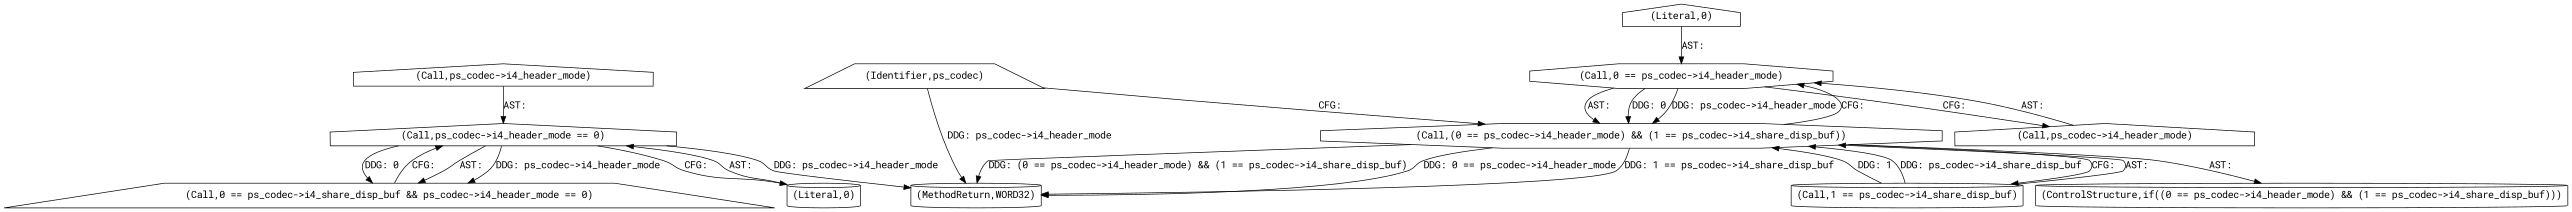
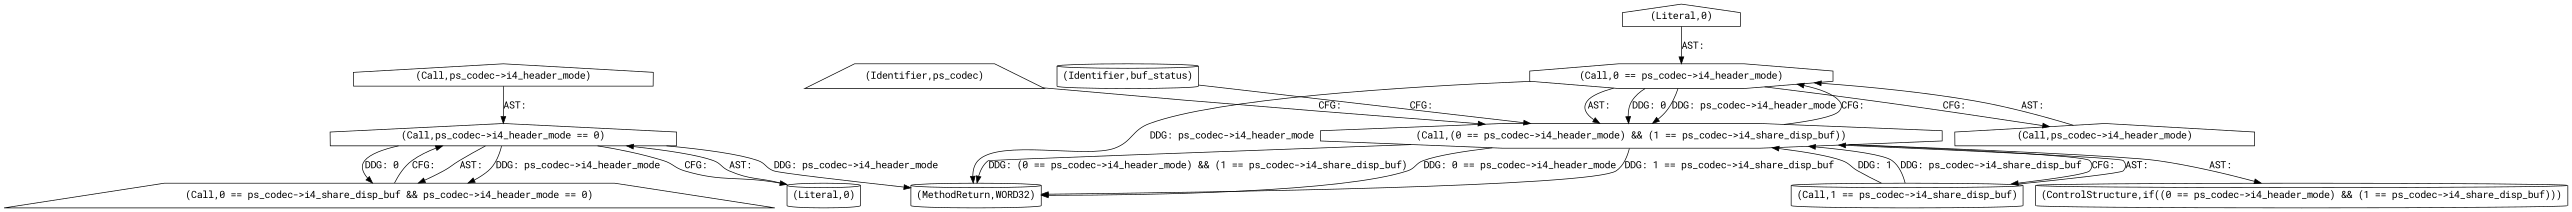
node "(Identifier,buf_status)": added
edge "(Identifier,ps_codec)" -> "(MethodReturn,WORD32)": now "(Call,0 == ps_codec->i4_header_mode)" -> "(MethodReturn,WORD32)"
